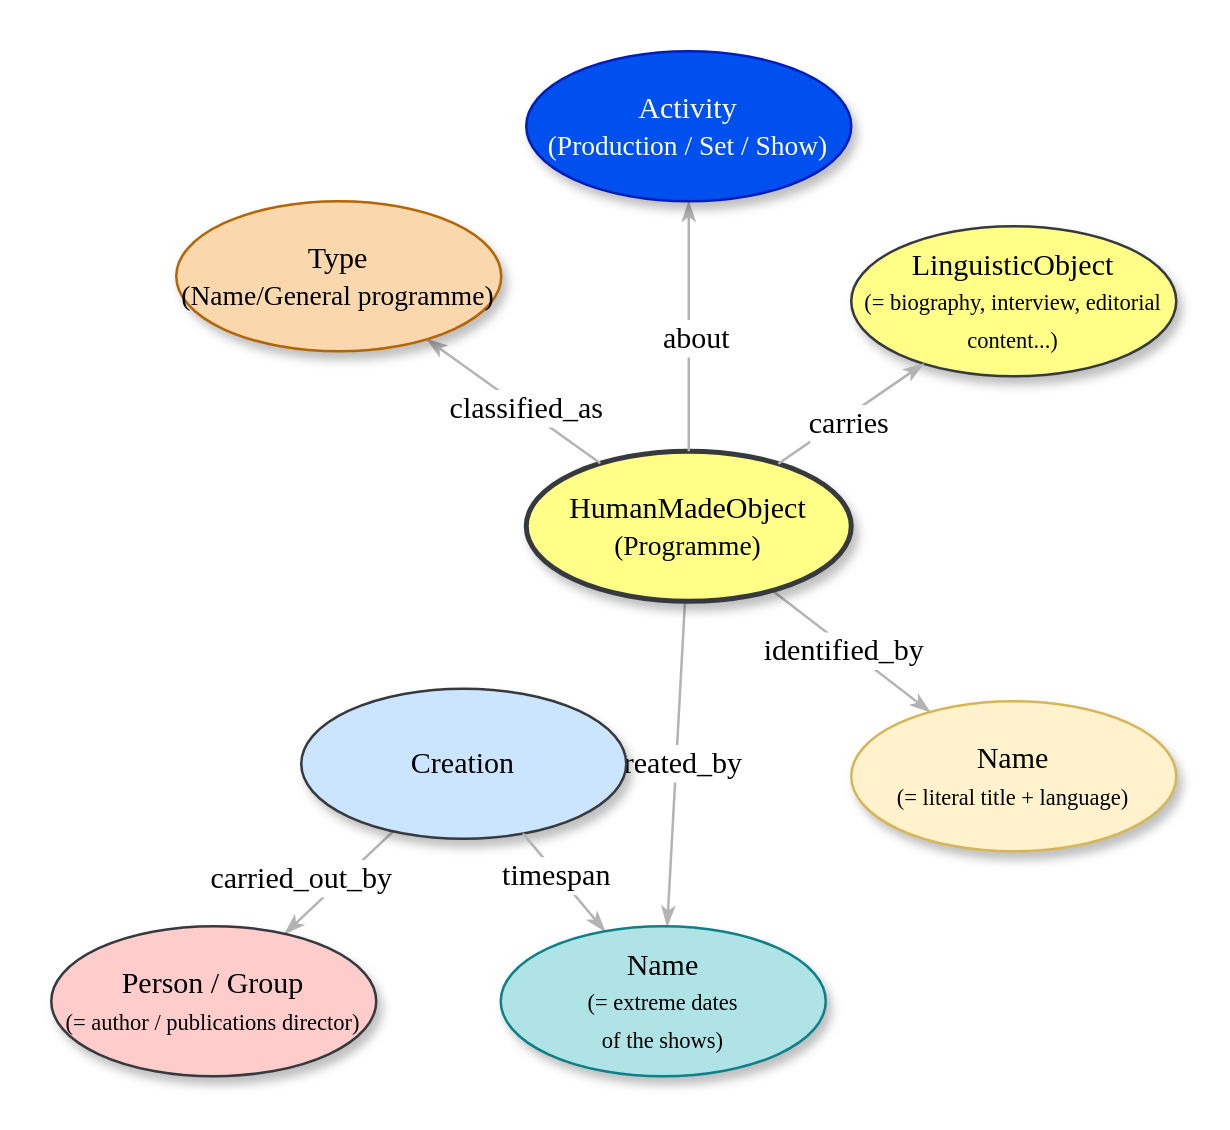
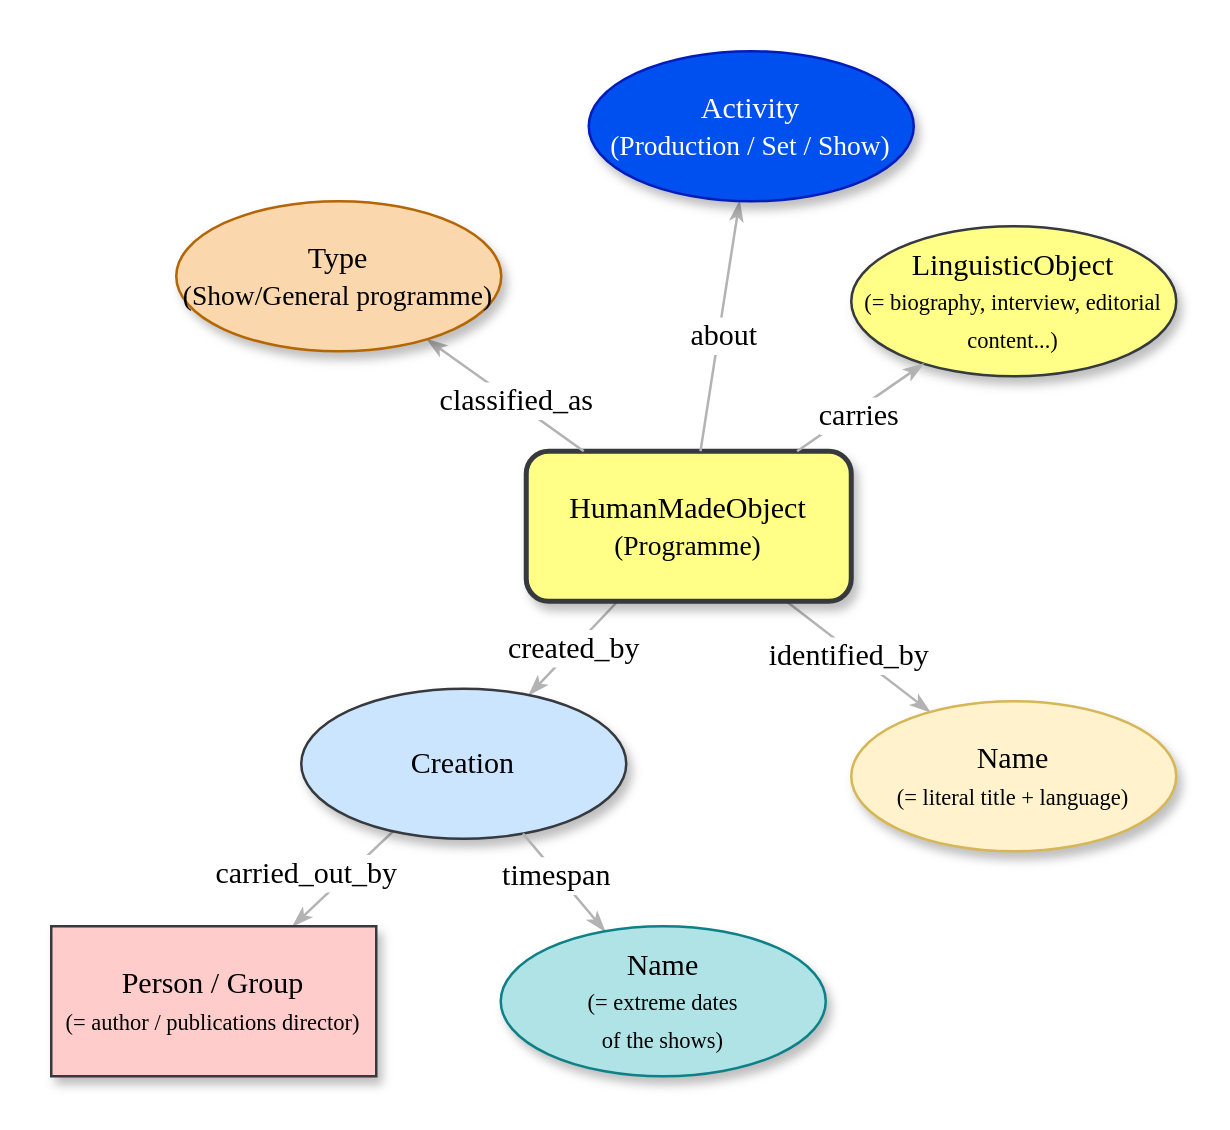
node "Activity (Production / Set / Show)": moved (689, 126) -> (751, 126)
node "Type (Name/General programme)": label "Type (Name/General programme)" -> "Type (Show/General programme)"
node "HumanMadeObject (Programme)": shape ellipse -> rounded rectangle
edge "HumanMadeObject (Programme)" -> "Name (= extreme dates of the shows)": now "HumanMadeObject (Programme)" -> "Creation"
node "Person / Group (= author / publications director)": shape ellipse -> rectangle
